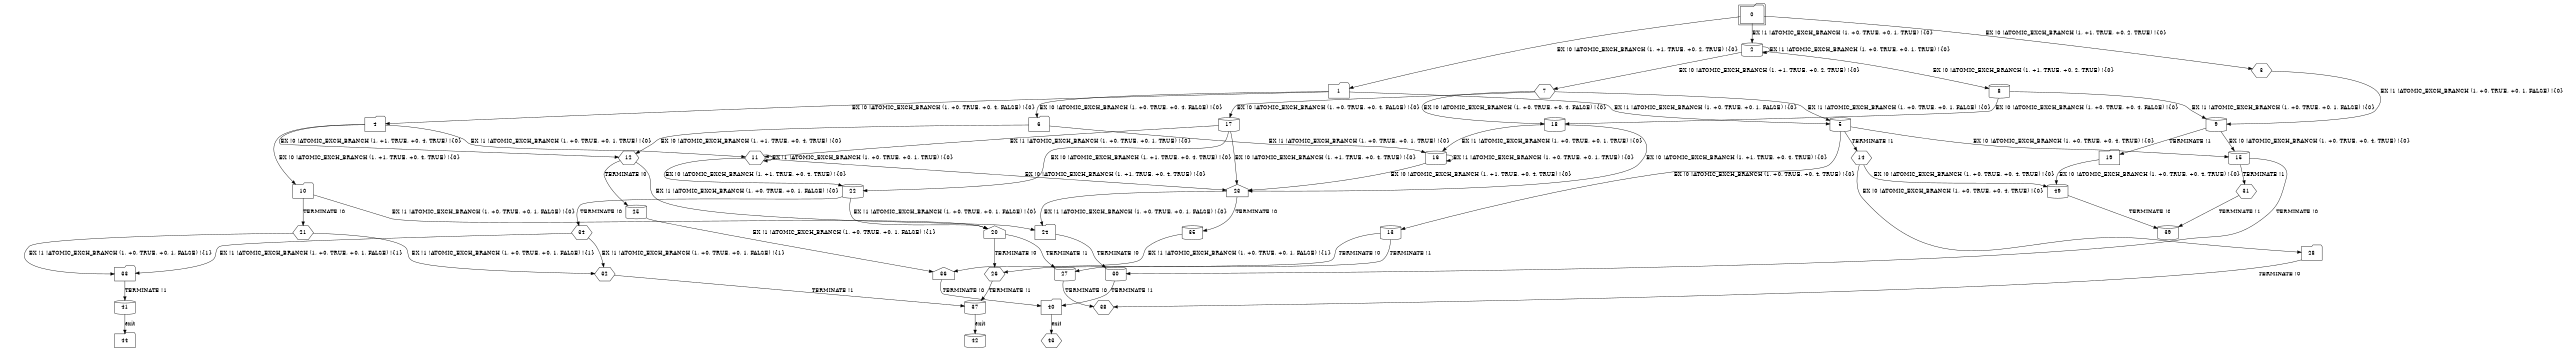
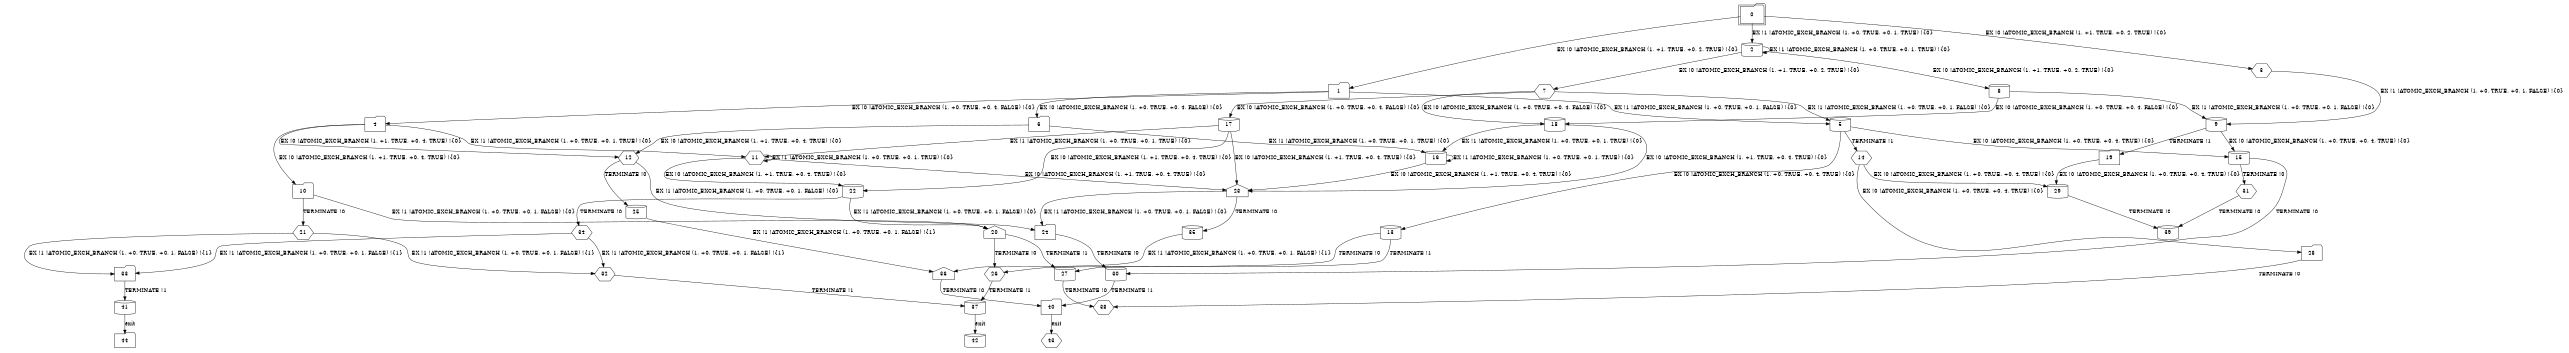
edge "15" -> "31": label "TERMINATE !1" -> "TERMINATE !0"
node "49": label "49" -> "29"
edge "31" -> "39": label "TERMINATE !1" -> "TERMINATE !0"
